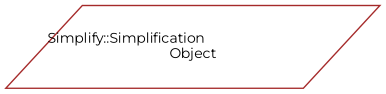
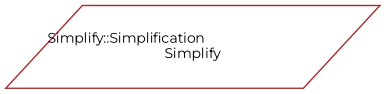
node "Simplify::Simplification Object": label "Simplify::Simplification Object" -> "Simplify::Simplification Simplify"
